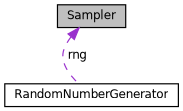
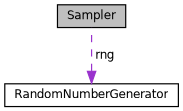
edge "RandomNumberGenerator" -> "Sampler": reversed
